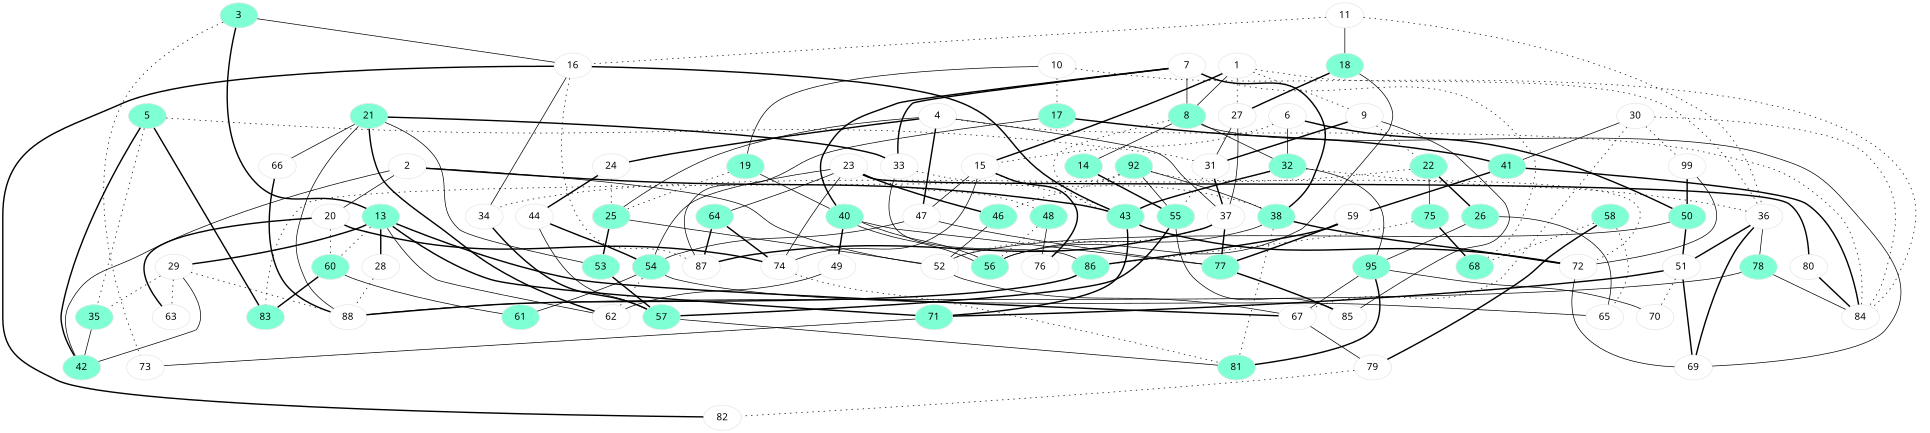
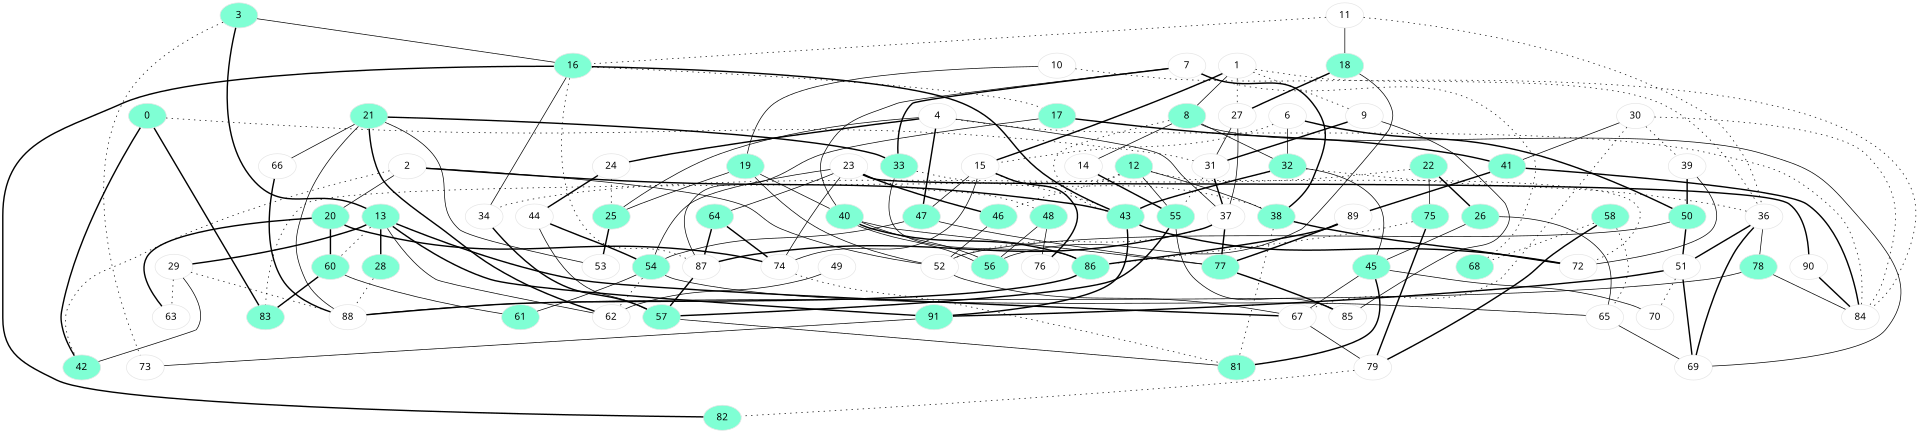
node "16": fillcolor white -> aquamarine
edge "10" -- "17": now "16" -- "17"
edge "7" -- "8": removed
edge "7" -- "40": style bold -> solid
node "5": label "5" -> "0"
edge "9" -- "22": removed
node "33": fillcolor white -> aquamarine
node "14": fillcolor aquamarine -> white
node "92": label "92" -> "12"
node "99": label "99" -> "39"
edge "19" -- "25": style dotted -> solid
node "20": fillcolor white -> aquamarine
node "47": fillcolor white -> aquamarine
node "59": label "59" -> "89"
edge "2" -- "42": style solid -> dotted
edge "48" -- "56": style dotted -> solid
edge "20" -- "60": style dotted -> bold
edge "40" -- "49": now "40" -- "86"
edge "38" -- "56": removed
edge "75" -- "68": now "75" -- "79"
edge "25" -- "52": now "19" -- "52"
node "28": fillcolor white -> aquamarine
node "53": fillcolor aquamarine -> white
node "95": label "95" -> "45"
node "80": label "80" -> "90"
edge "53" -- "57": now "87" -- "57"
node "35": removed
node "71": label "71" -> "91"
edge "72" -- "69": now "65" -- "69"
node "82": fillcolor white -> aquamarine
